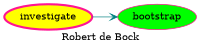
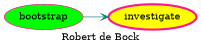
edge "investigate" -> "bootstrap": reversed
